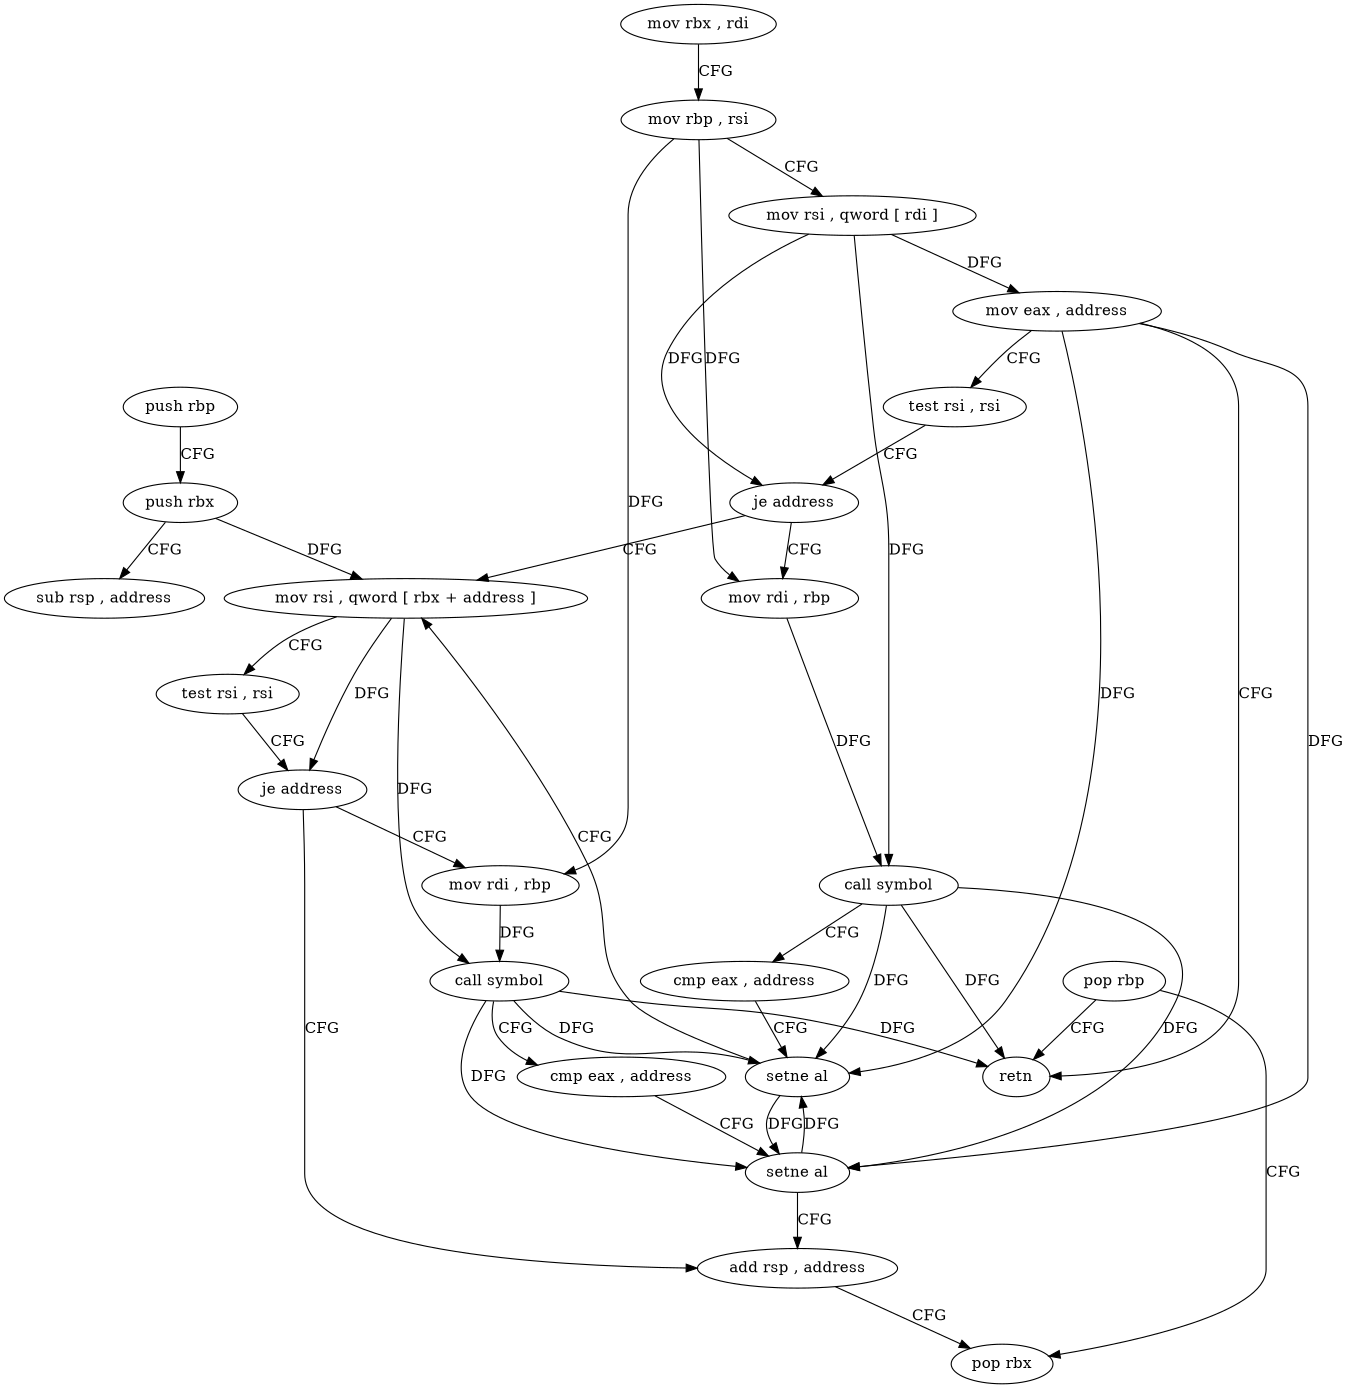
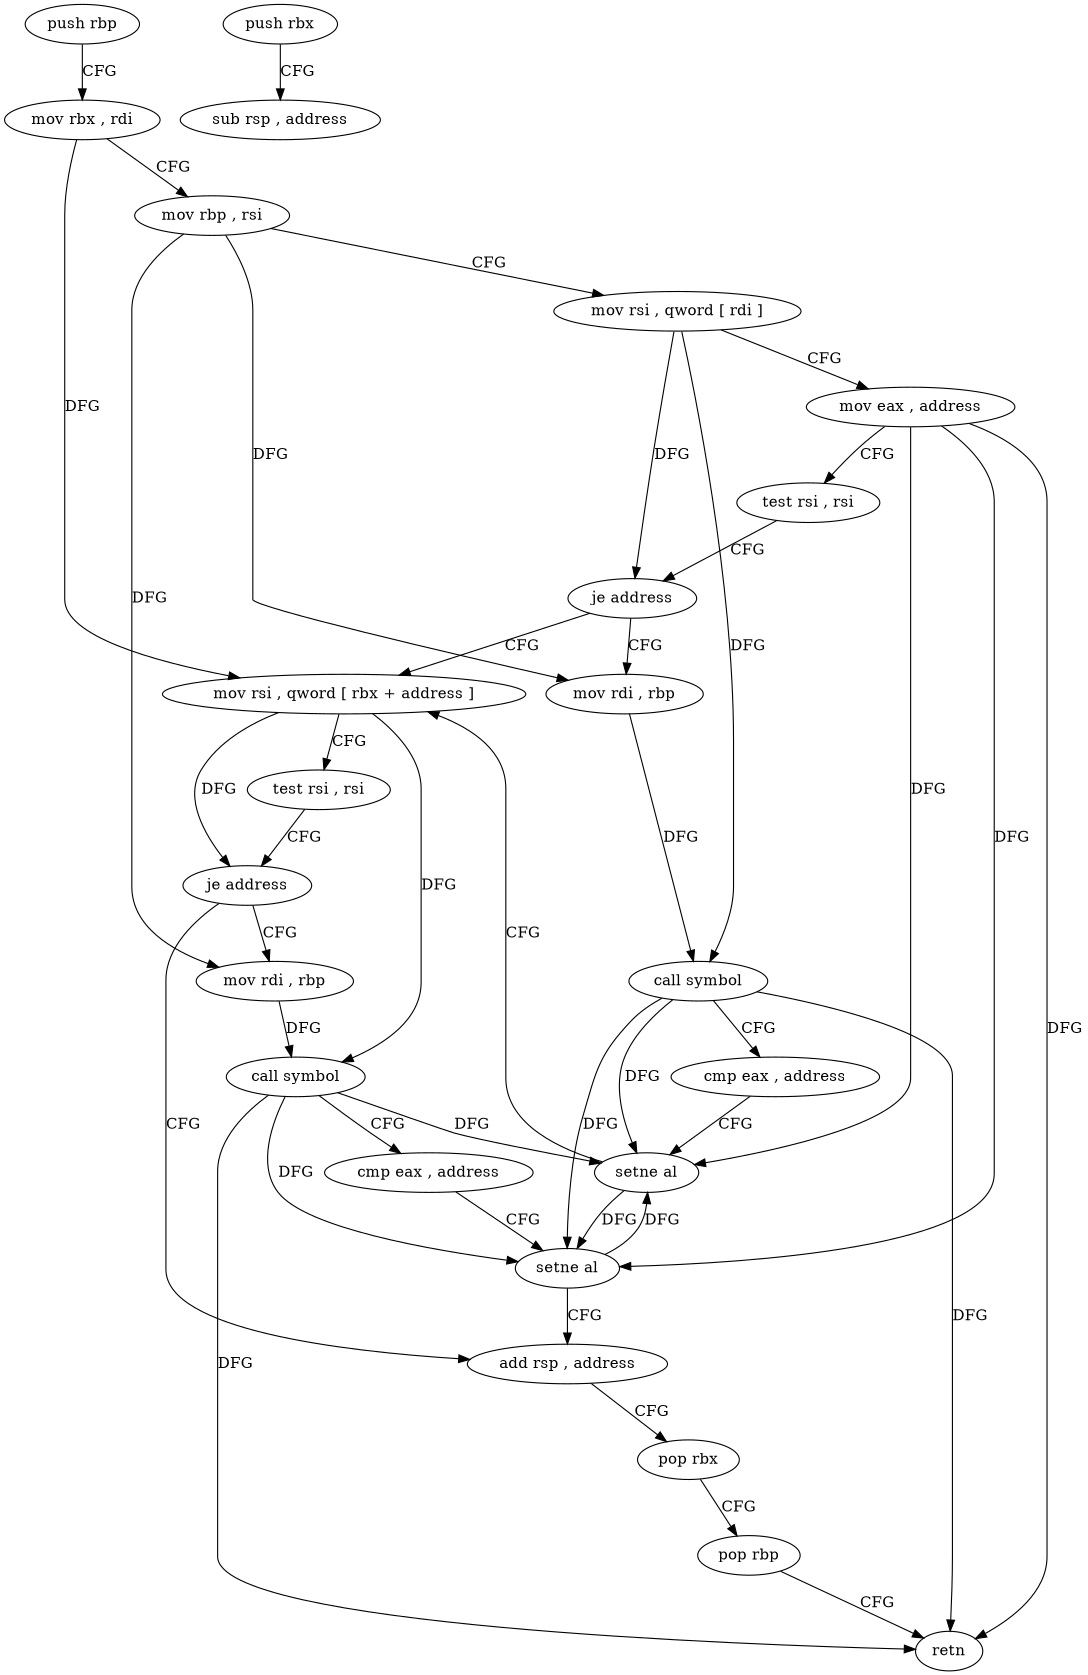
edge "mov rsi , qword [ rdi ]" -> "mov eax , address": label "DFG" -> "CFG"
edge "push rbp" -> "push rbx": now "push rbp" -> "mov rbx , rdi"
edge "push rbx" -> "mov rsi , qword [ rbx + address ]": now "mov rbx , rdi" -> "mov rsi , qword [ rbx + address ]"
edge "mov eax , address" -> "retn": label "CFG" -> "DFG"
edge "pop rbp" -> "pop rbx": reversed
